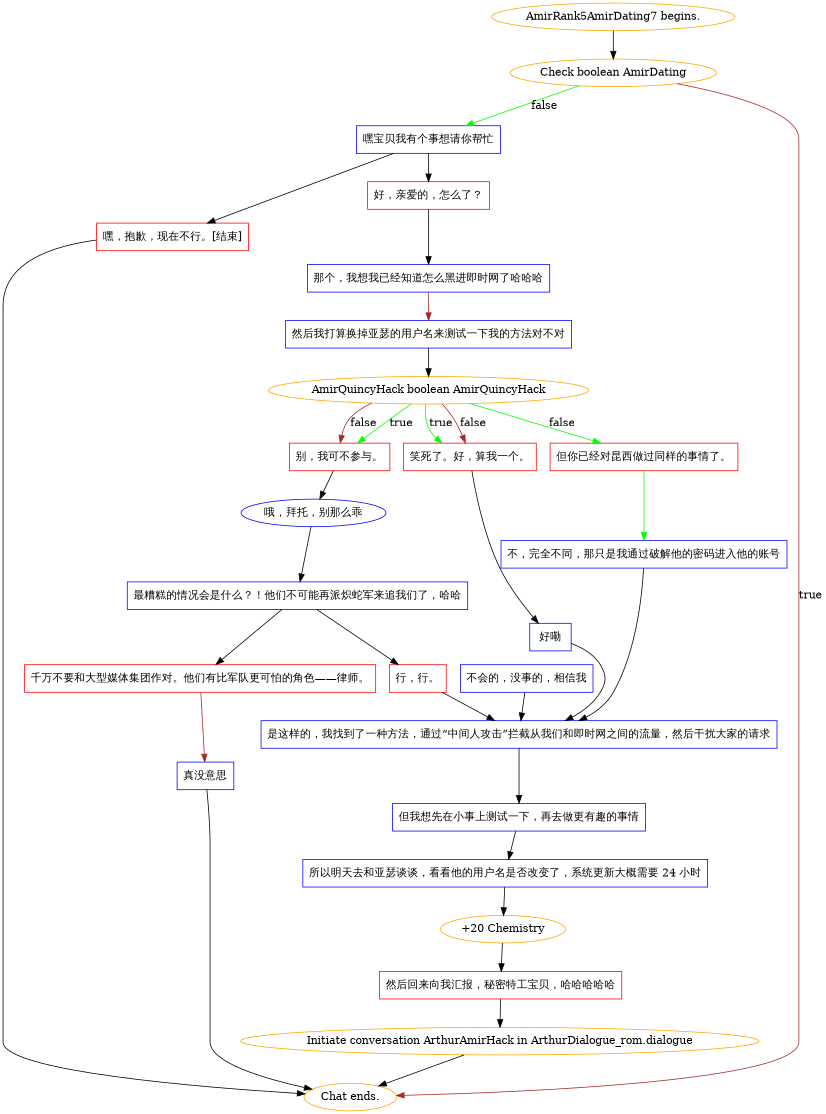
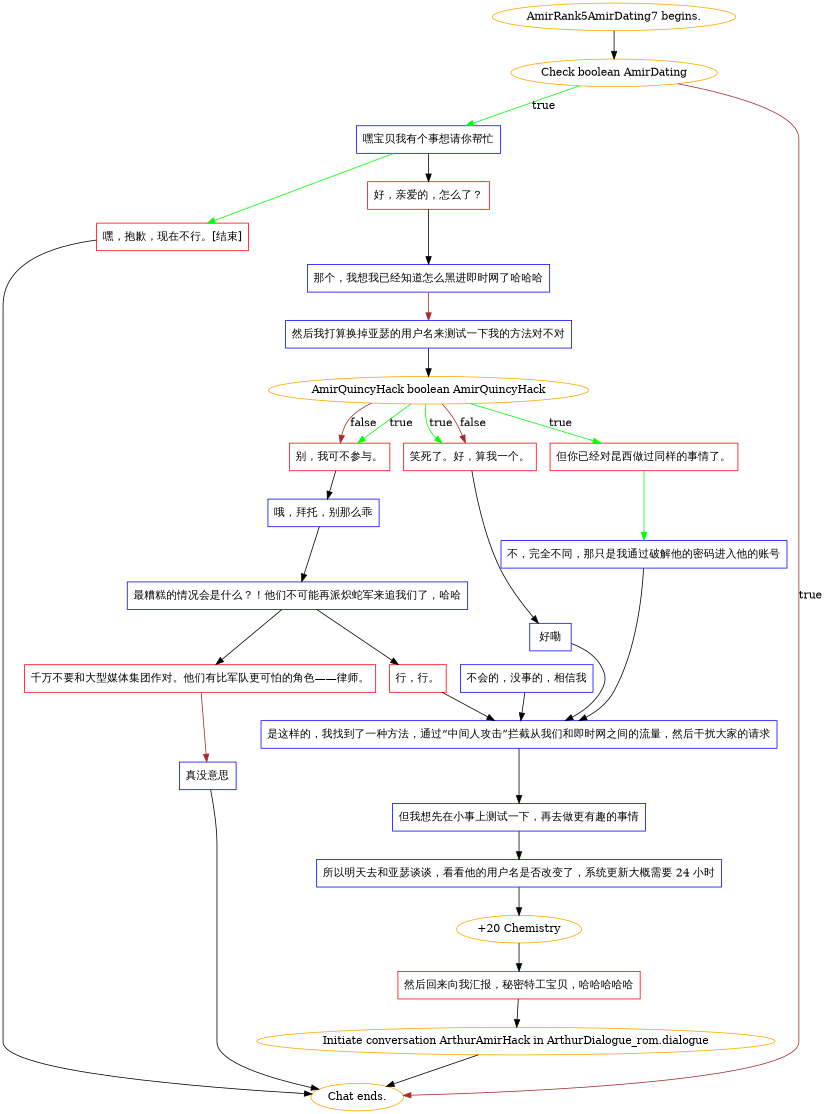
edge "Check boolean AmirDating" -> "嘿宝贝我有个事想请你帮忙": label "false" -> "true"
edge "嘿宝贝我有个事想请你帮忙" -> "嘿，抱歉，现在不行。[结束]": color black -> green
edge "AmirQuincyHack boolean AmirQuincyHack" -> "但你已经对昆西做过同样的事情了。": label "false" -> "true"
node "哦，拜托，别那么乖": shape ellipse -> box
